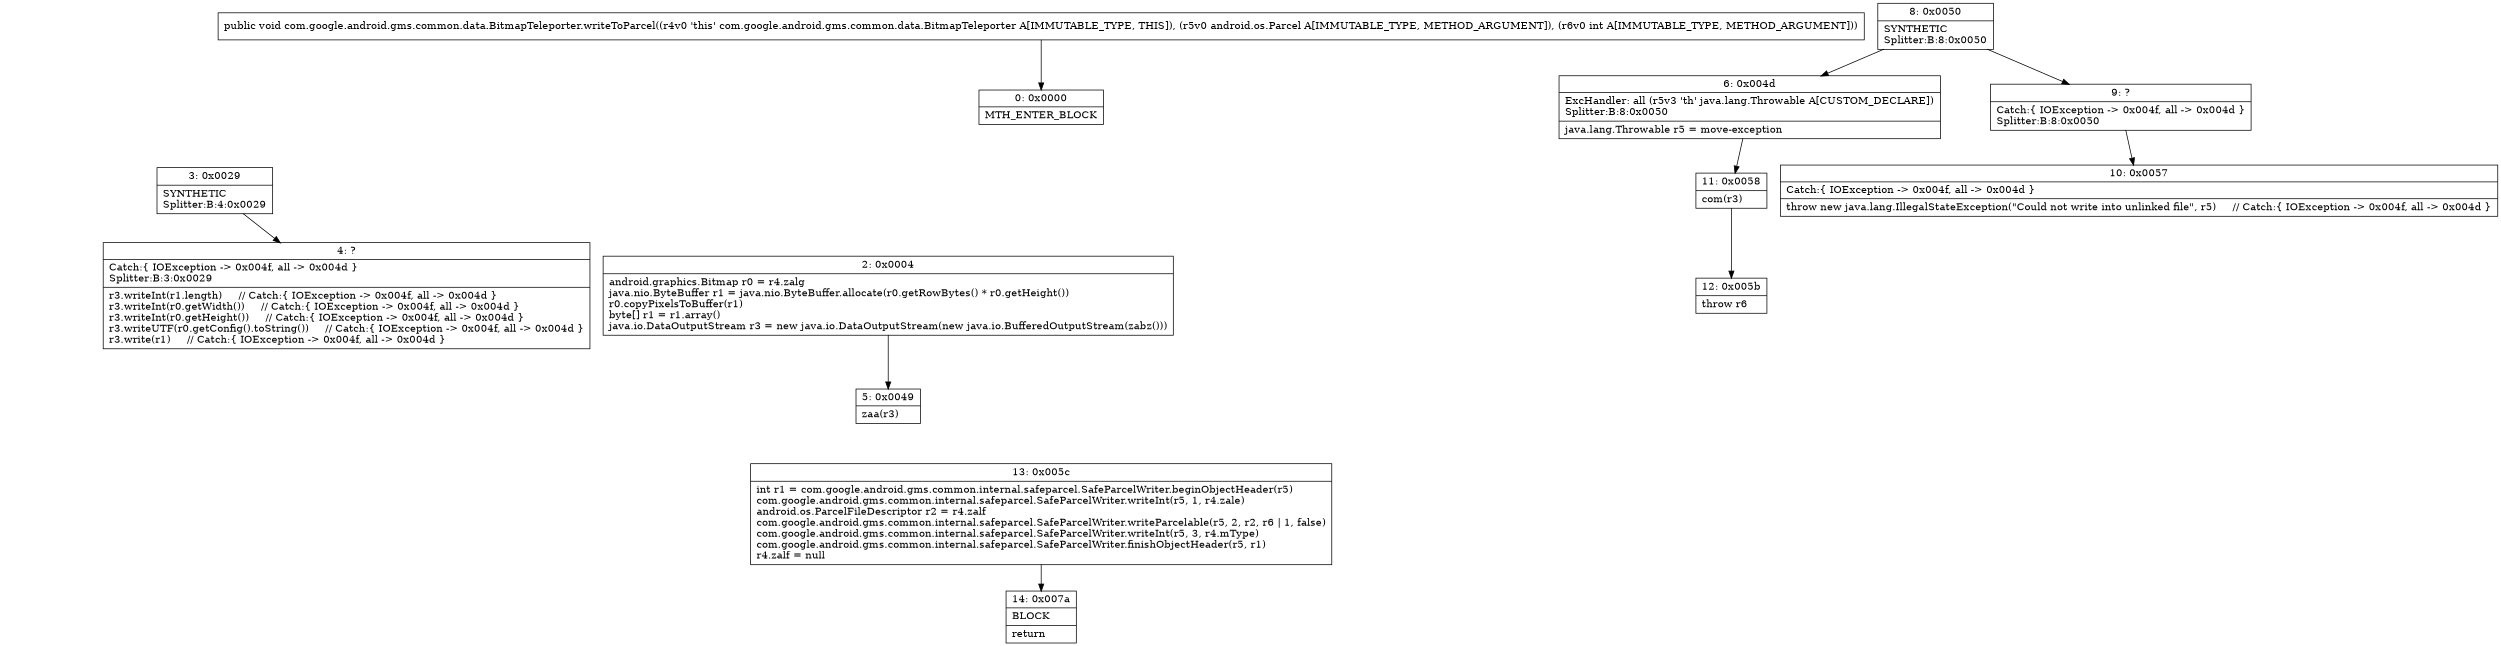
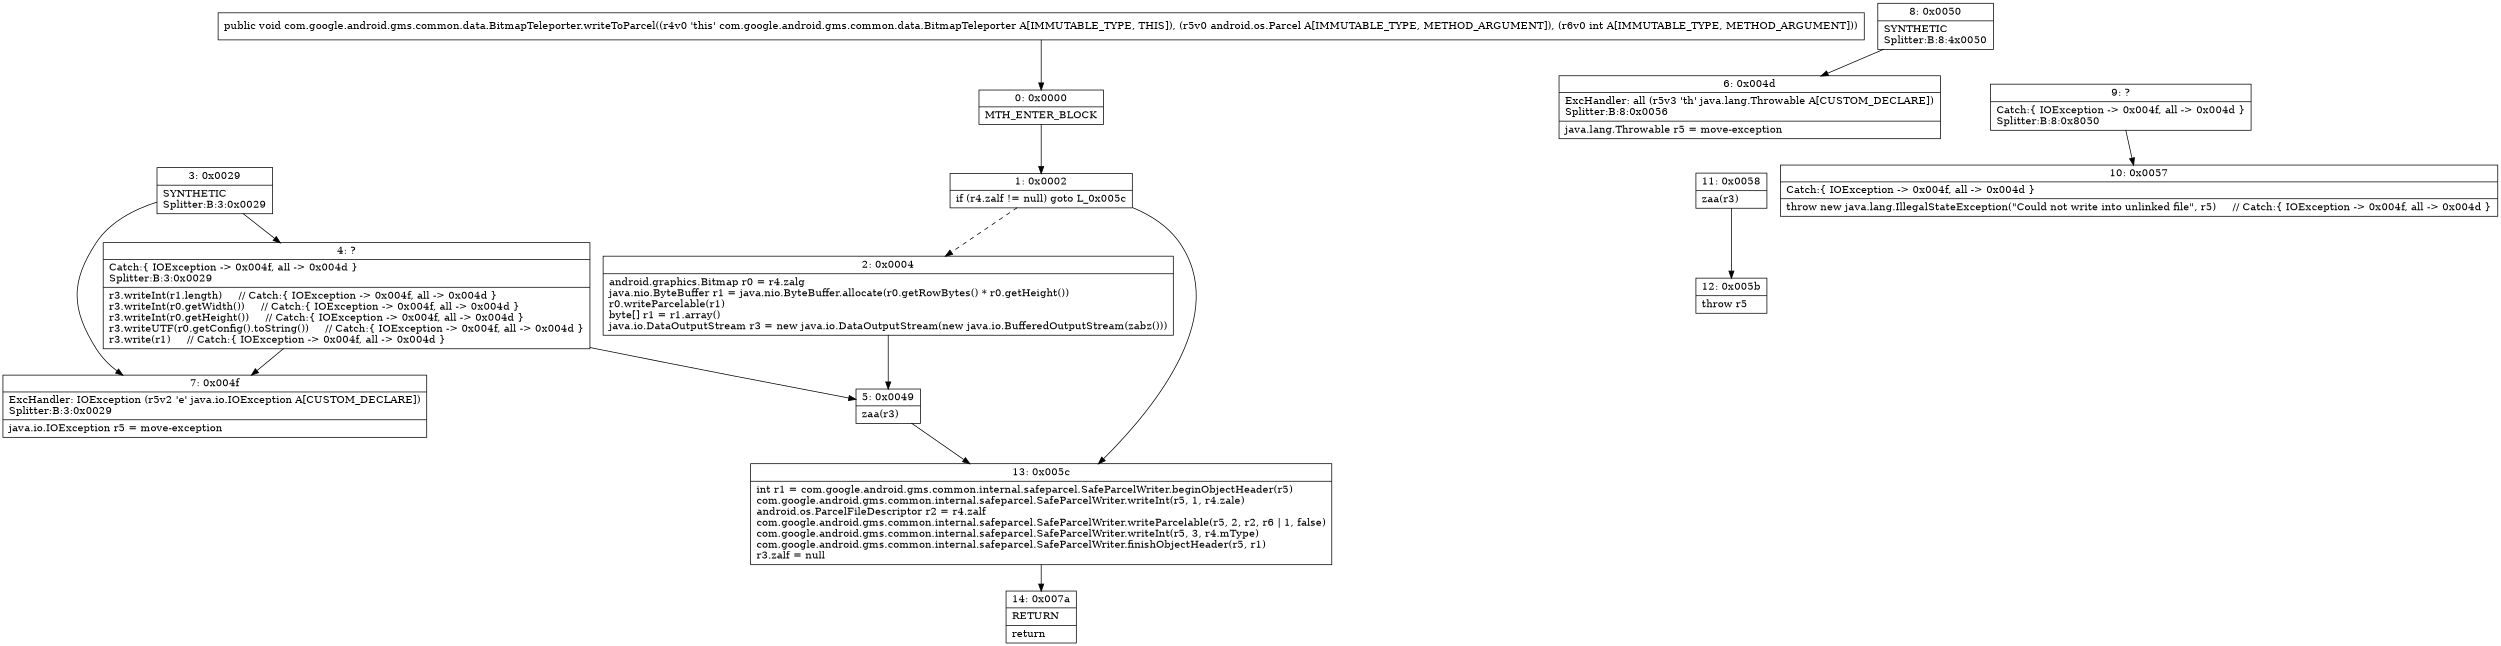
node "8: 0x0050": text "Splitter:B:8:0x0050" -> "Splitter:B:8:4x0050"
edge "8: 0x0050" -> "9: ?": removed
node "6: 0x004d": text "Splitter:B:8:0x0050" -> "Splitter:B:8:0x0056"
node "9: ?": text "Splitter:B:8:0x0050" -> "Splitter:B:8:0x8050"
edge "6: 0x004d" -> "11: 0x0058": removed
node "1: 0x0002": added
node "11: 0x0058": text "com(r3)" -> "zaa(r3)"
node "3: 0x0029": text "Splitter:B:4:0x0029" -> "Splitter:B:3:0x0029"
node "2: 0x0004": text "r0.copyPixelsToBuffer(r1)" -> "r0.writeParcelable(r1)"
node "12: 0x005b": text "throw r6" -> "throw r5"
edge "4: ?" -> "5: 0x0049": added
node "7: 0x004f": added
edge "5: 0x0049" -> "13: 0x005c": added
node "13: 0x005c": text "r4.zalf = null" -> "r3.zalf = null"
node "14: 0x007a": text "BLOCK" -> "RETURN"
